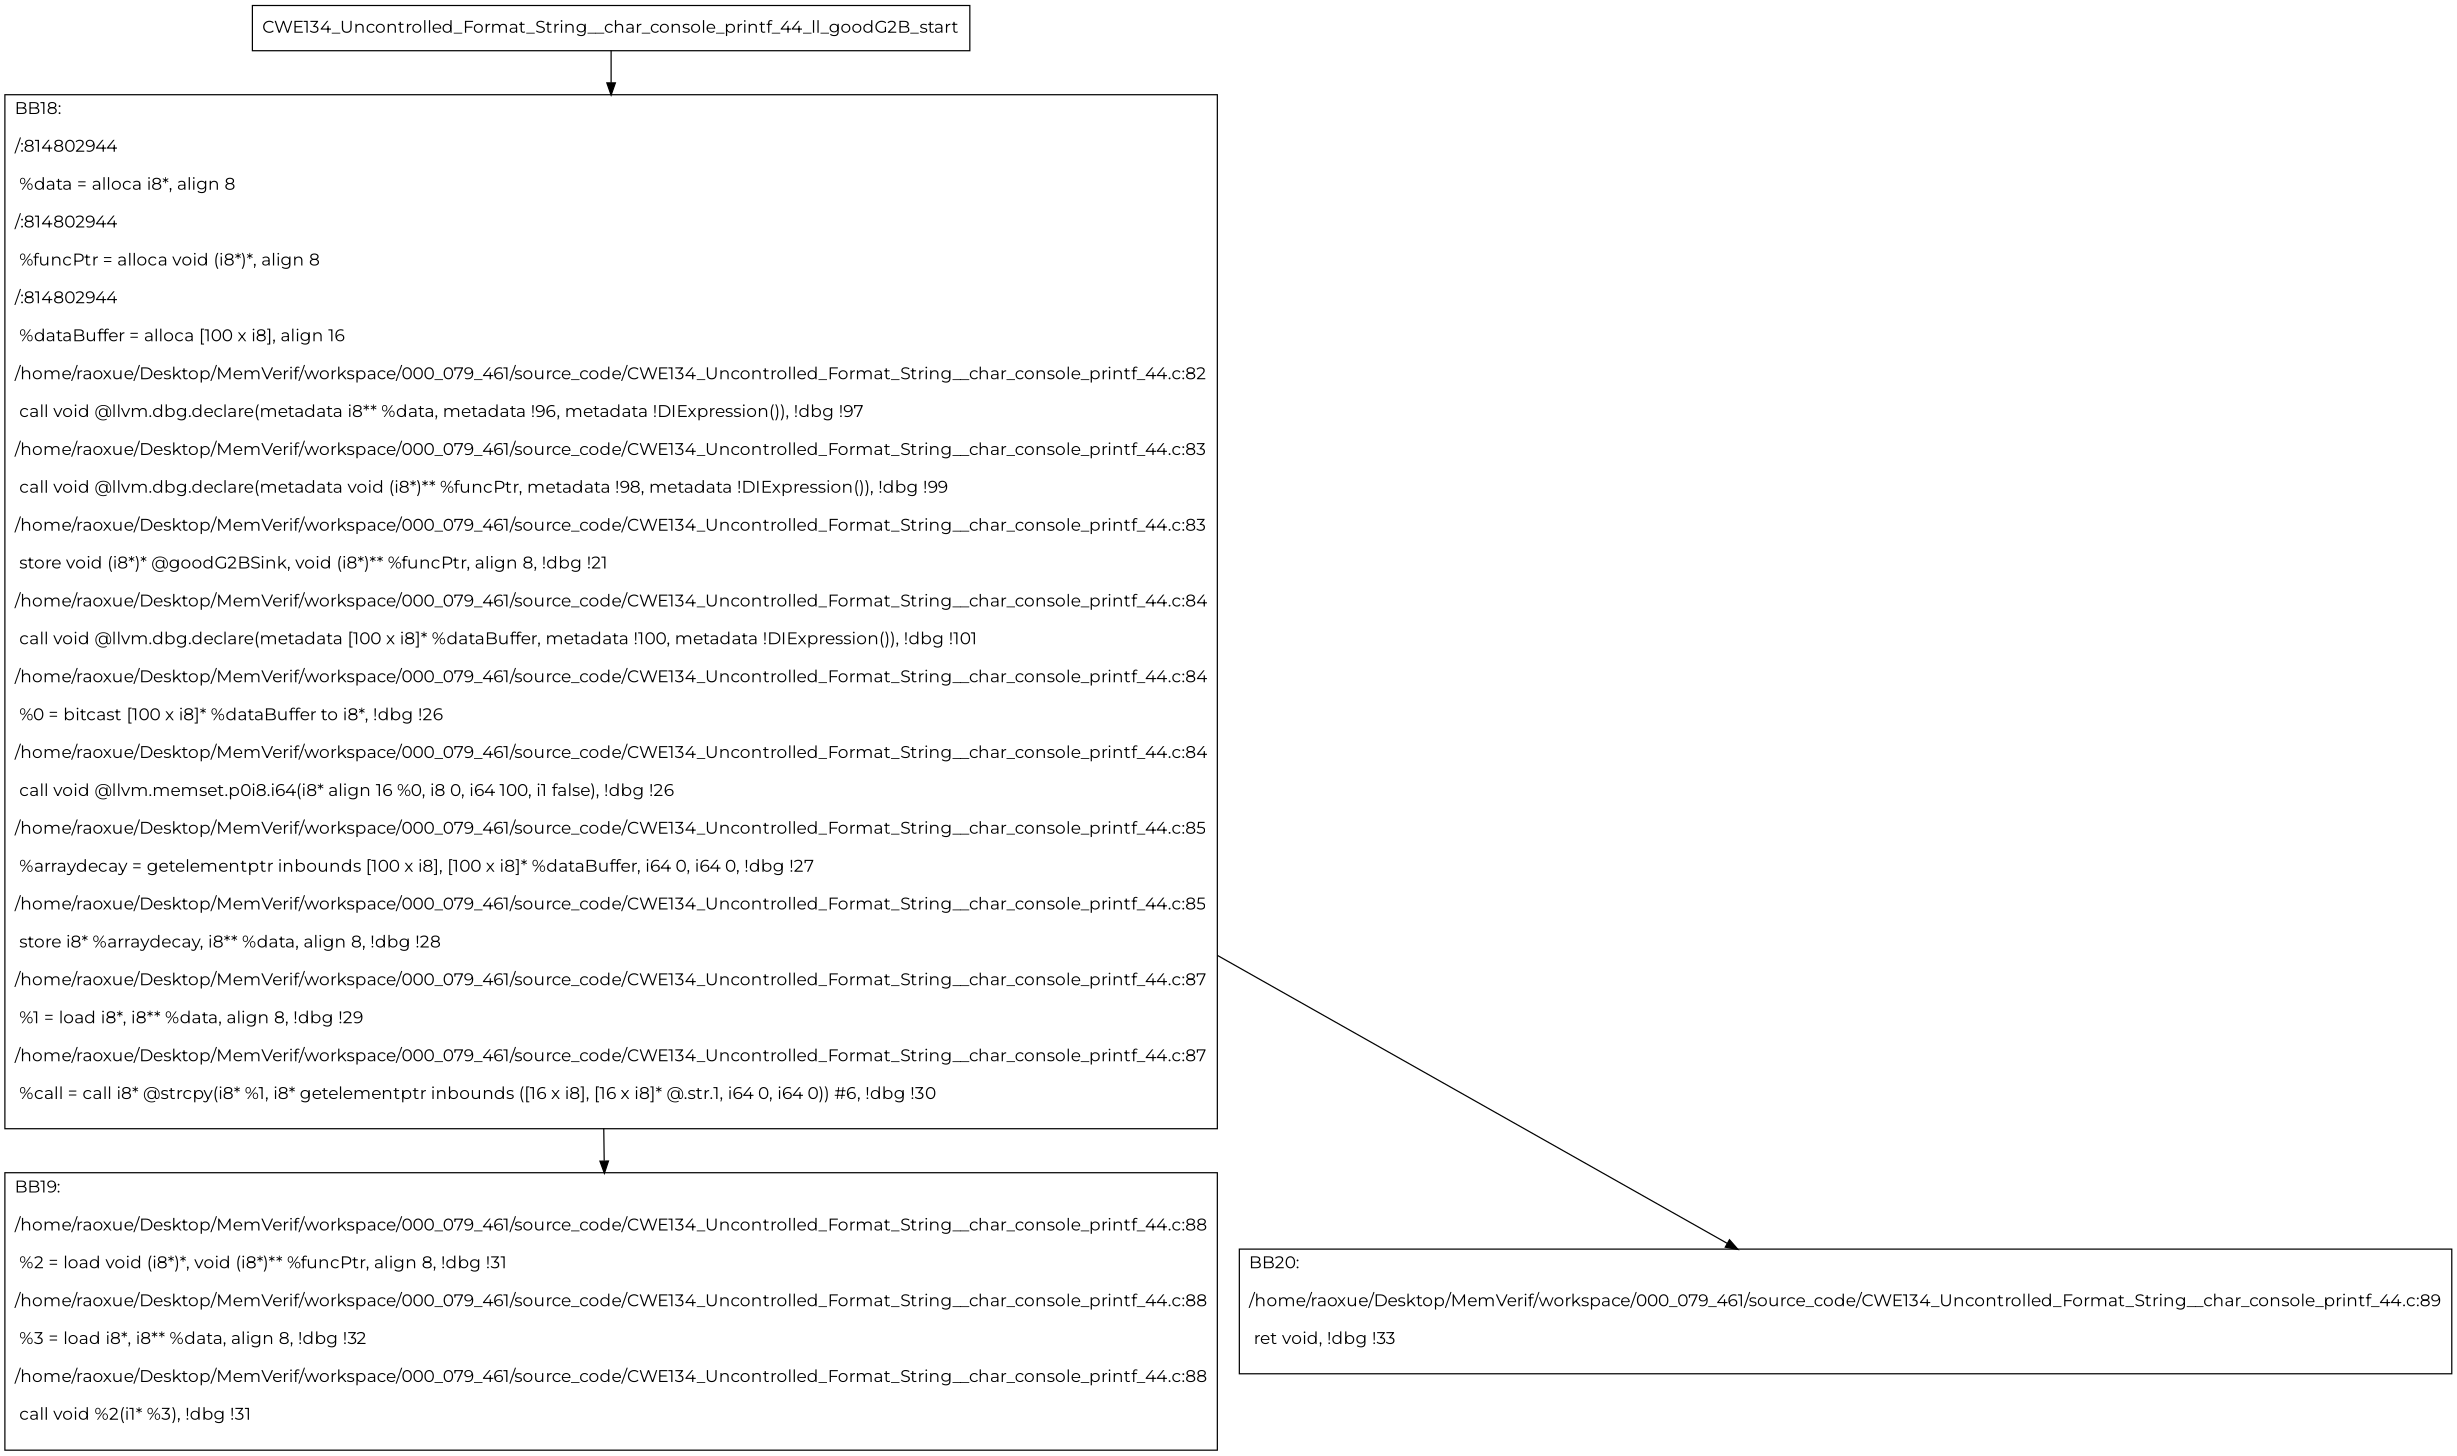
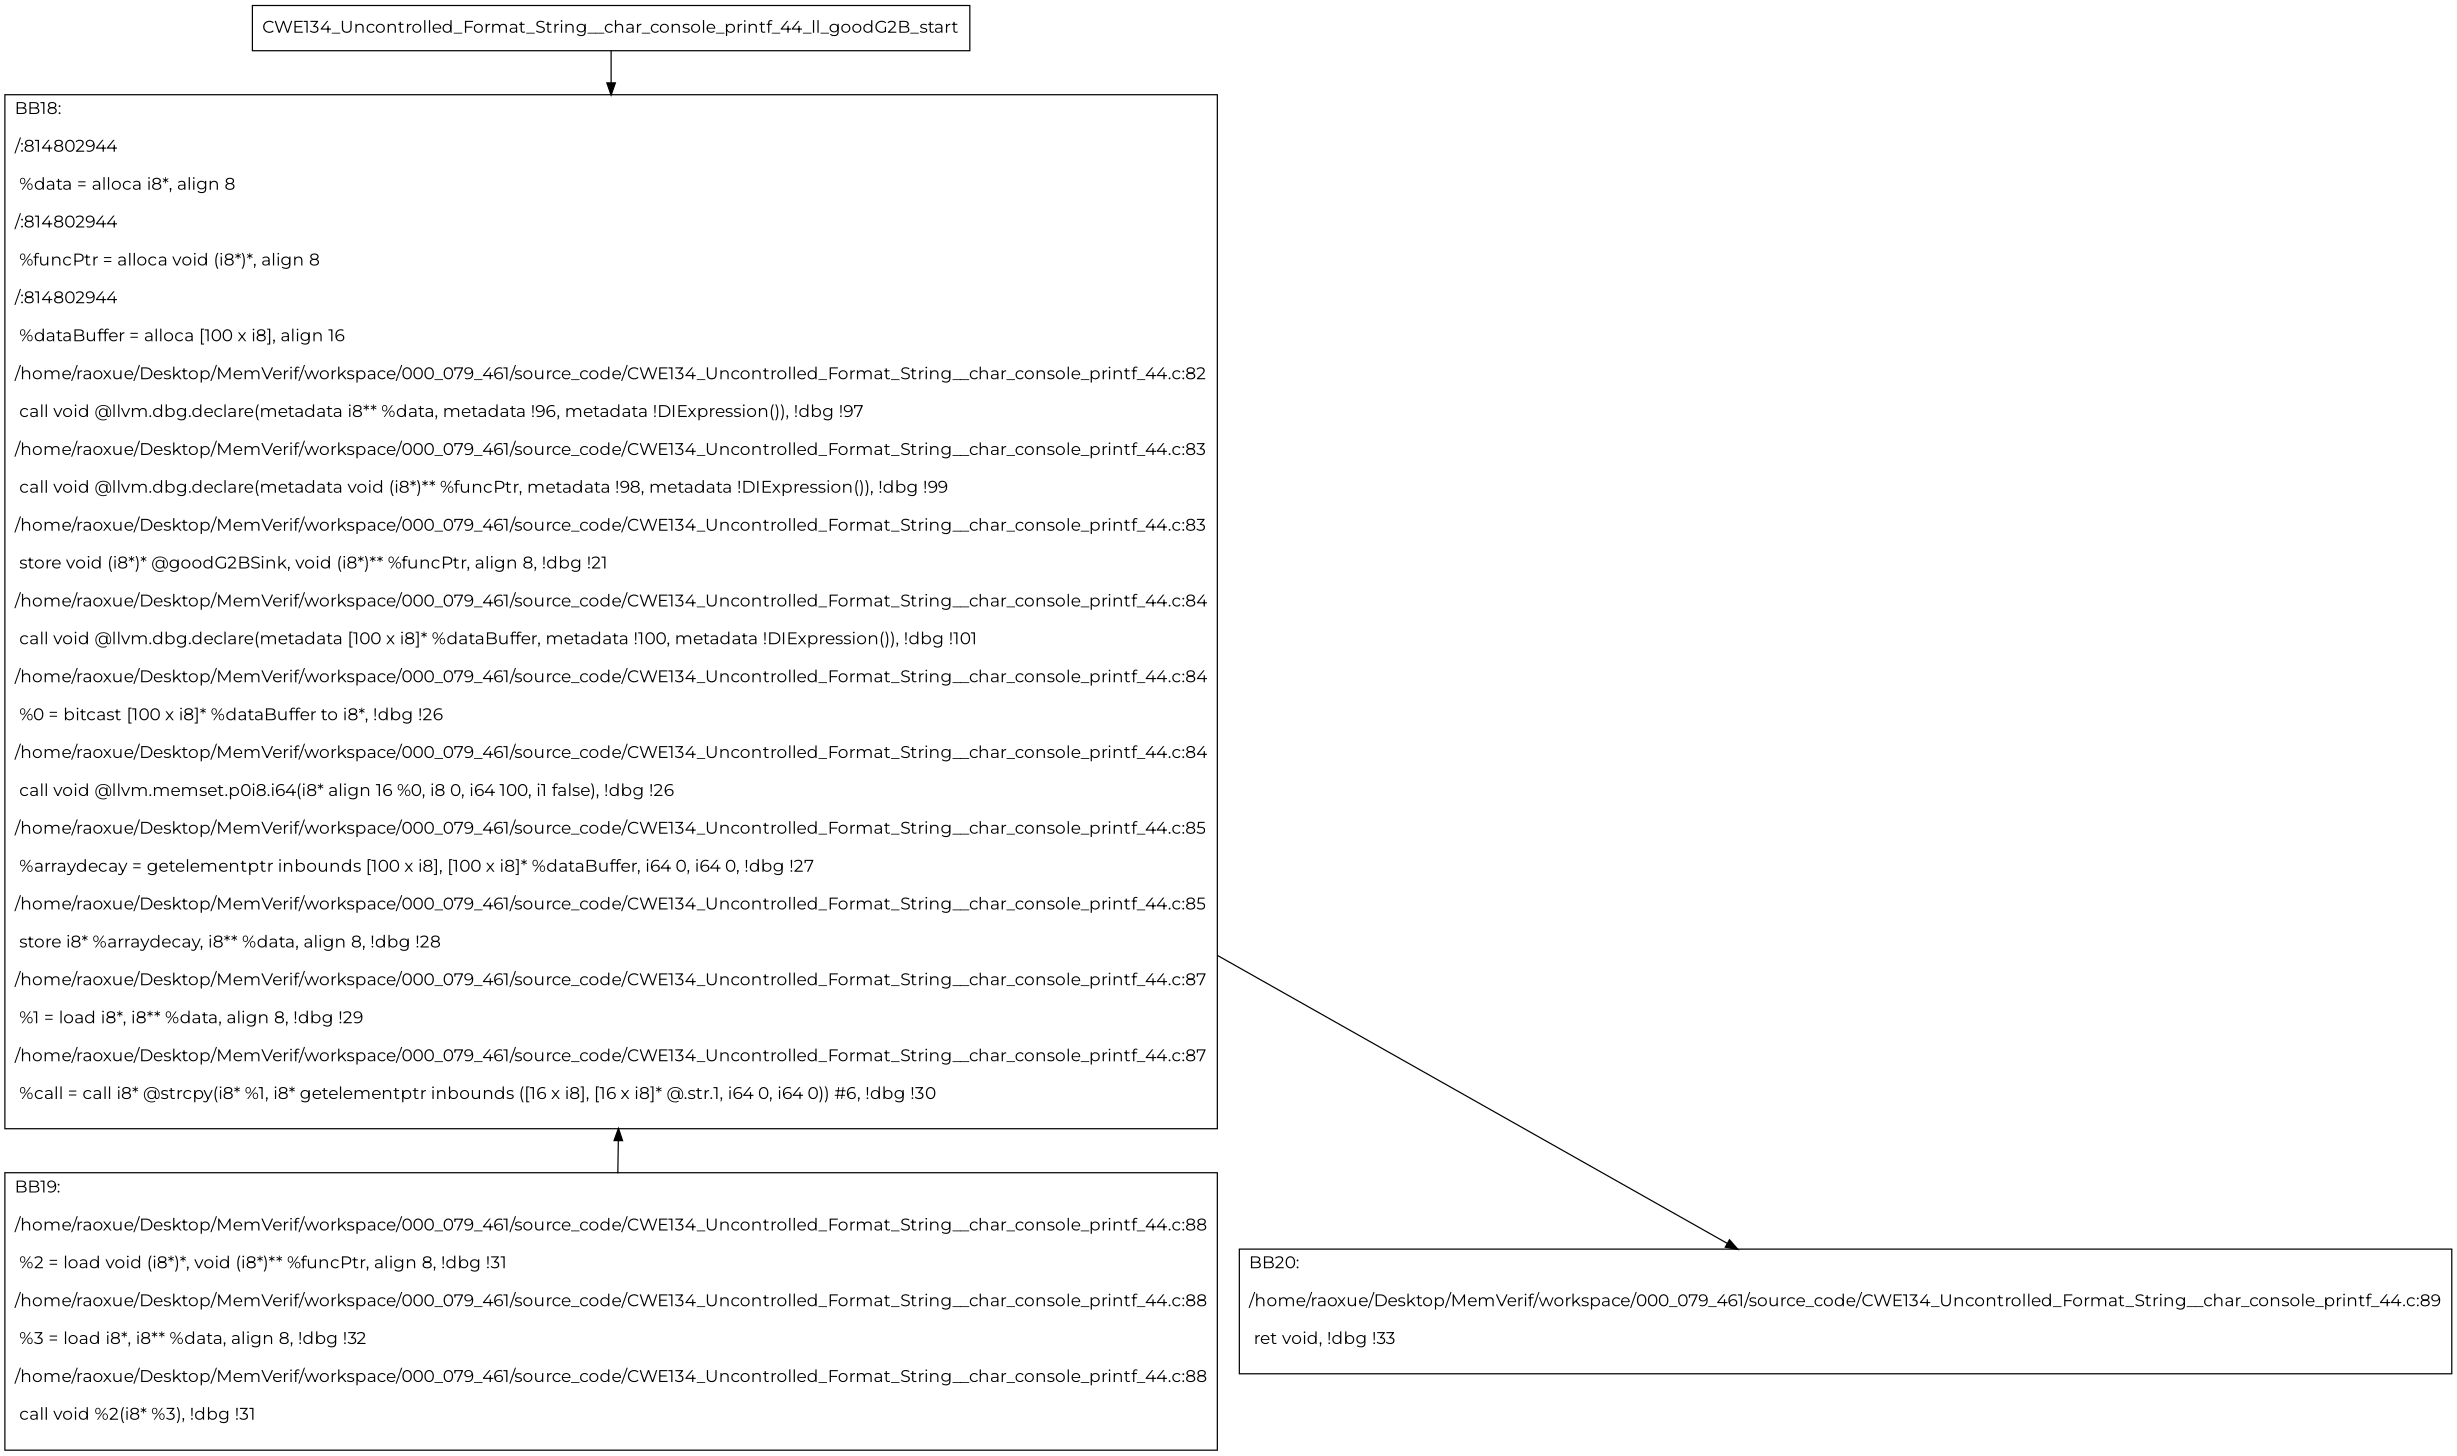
edge "BB18:" -> "BB19:": reversed
node "BB19:": text "call void %2(i1* %3), !dbg !31" -> "call void %2(i8* %3), !dbg !31"
